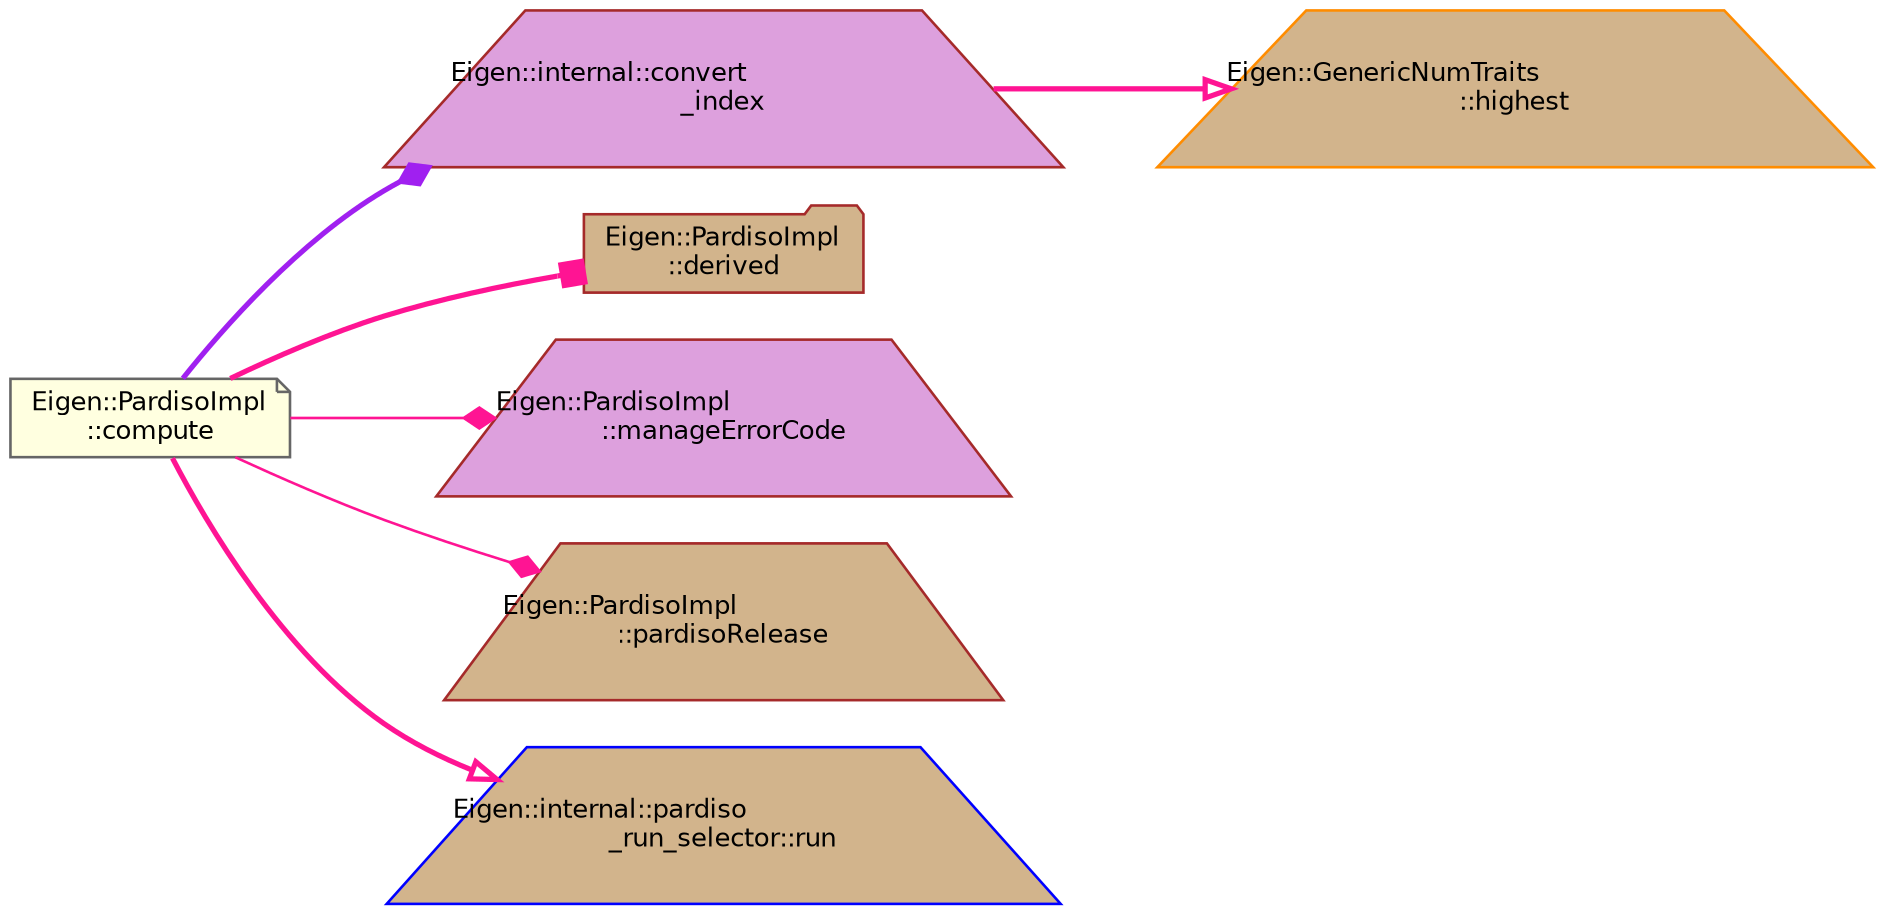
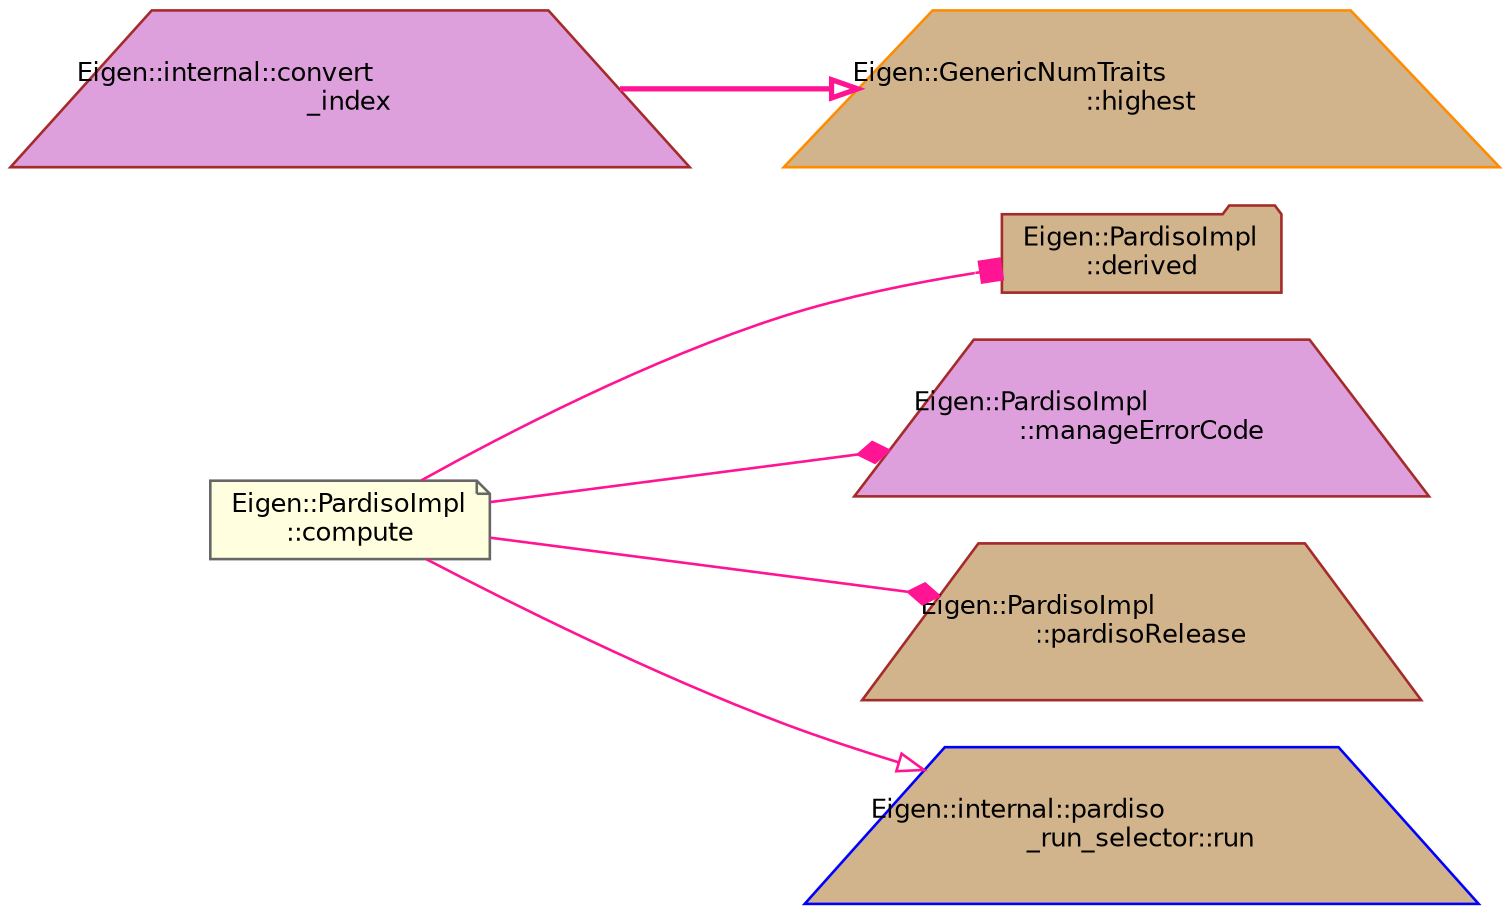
edge "Eigen::PardisoImpl ::compute" -> "Eigen::internal::convert _index": removed
edge "Eigen::PardisoImpl ::compute" -> "Eigen::PardisoImpl ::derived": style bold -> solid
edge "Eigen::PardisoImpl ::compute" -> "Eigen::internal::pardiso _run_selector::run": style bold -> solid
